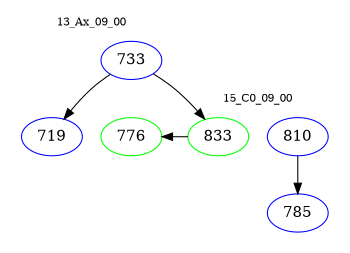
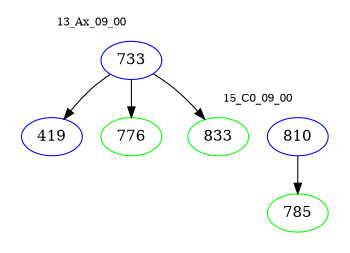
node "719": label "719" -> "419"
edge "833" -> "776": now "733" -> "776"
node "785": color blue -> green
